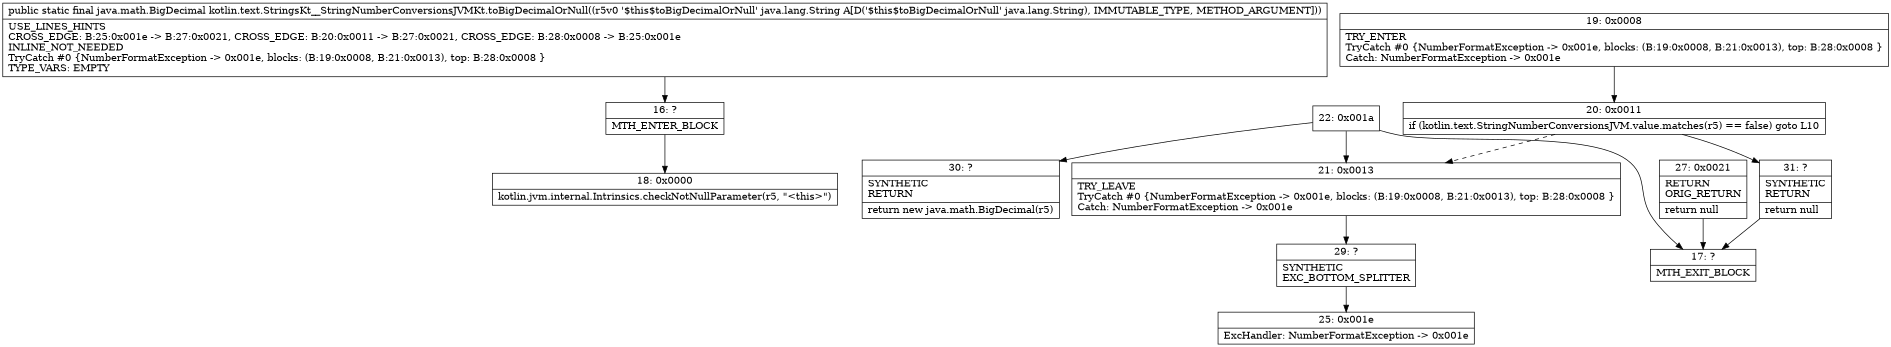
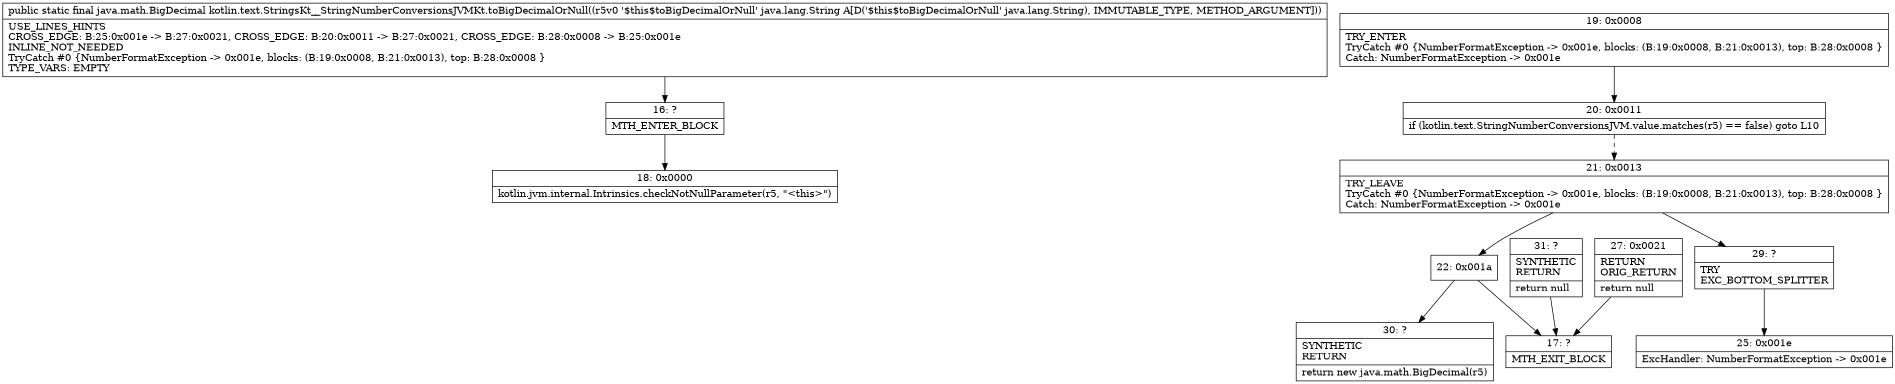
edge "22: 0x001a" -> "21: 0x0013": reversed
edge "20: 0x0011" -> "31: ?": removed
node "29: ?": text "SYNTHETIC" -> "TRY"
